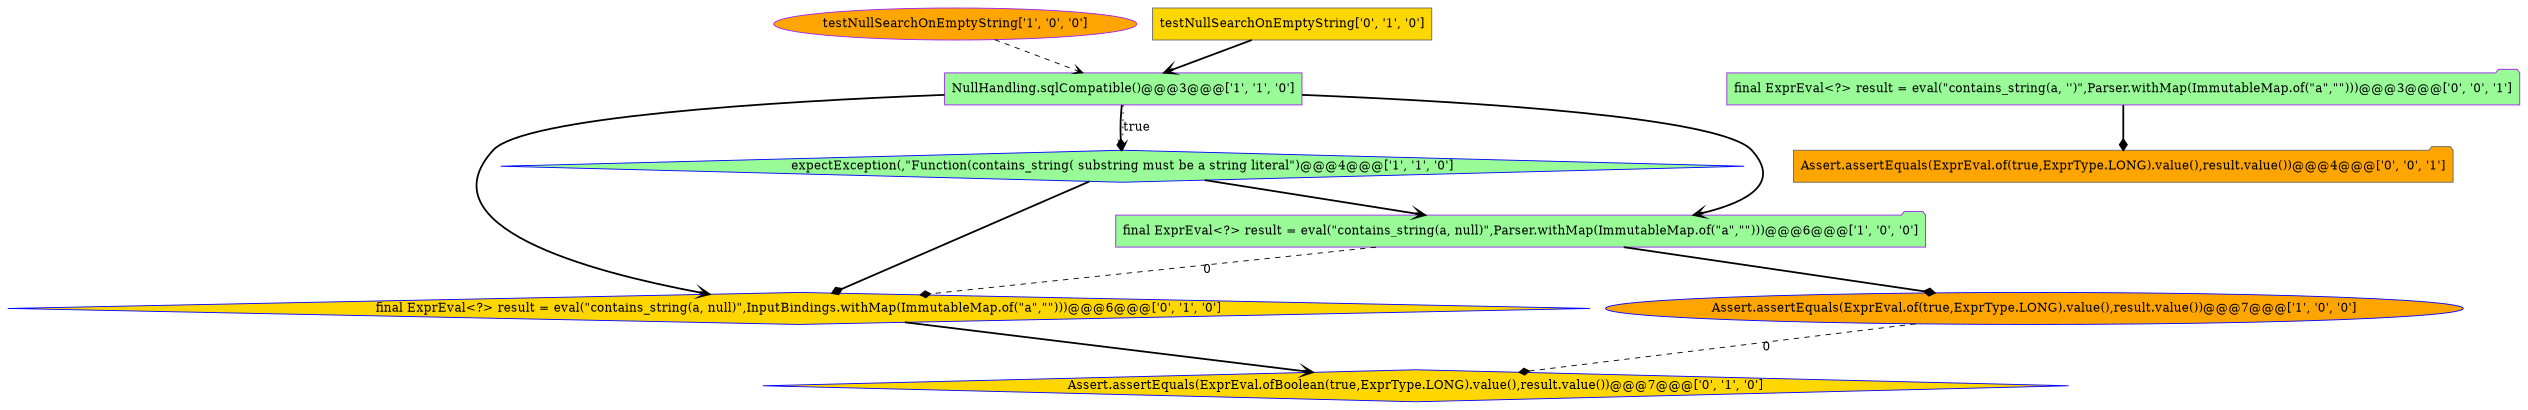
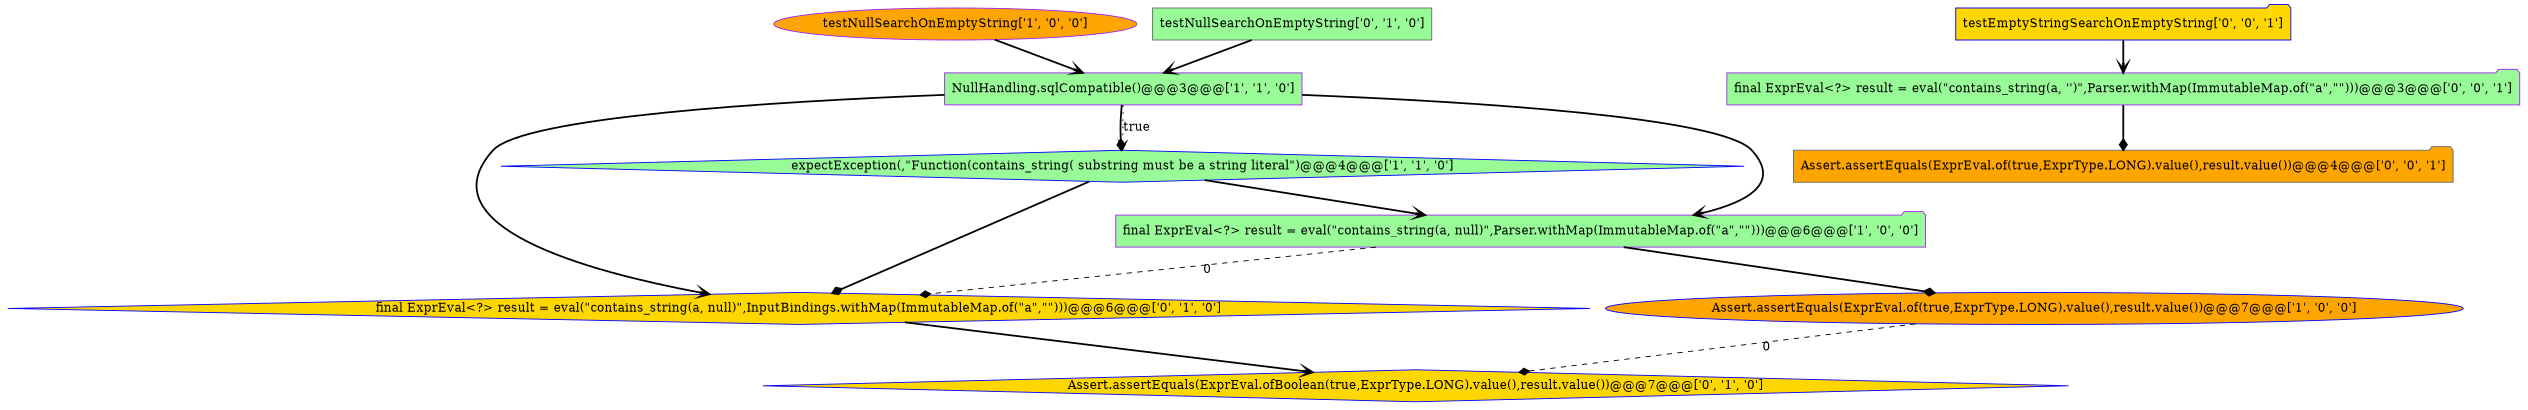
node "testNullSearchOnEmptyString['0', '1', '0']": fillcolor gold -> palegreen
node "testEmptyStringSearchOnEmptyString['0', '0', '1']": added
edge "testNullSearchOnEmptyString['1', '0', '0']" -> "NullHandling.sqlCompatible()@@@3@@@['1', '1', '0']": style dashed -> bold
